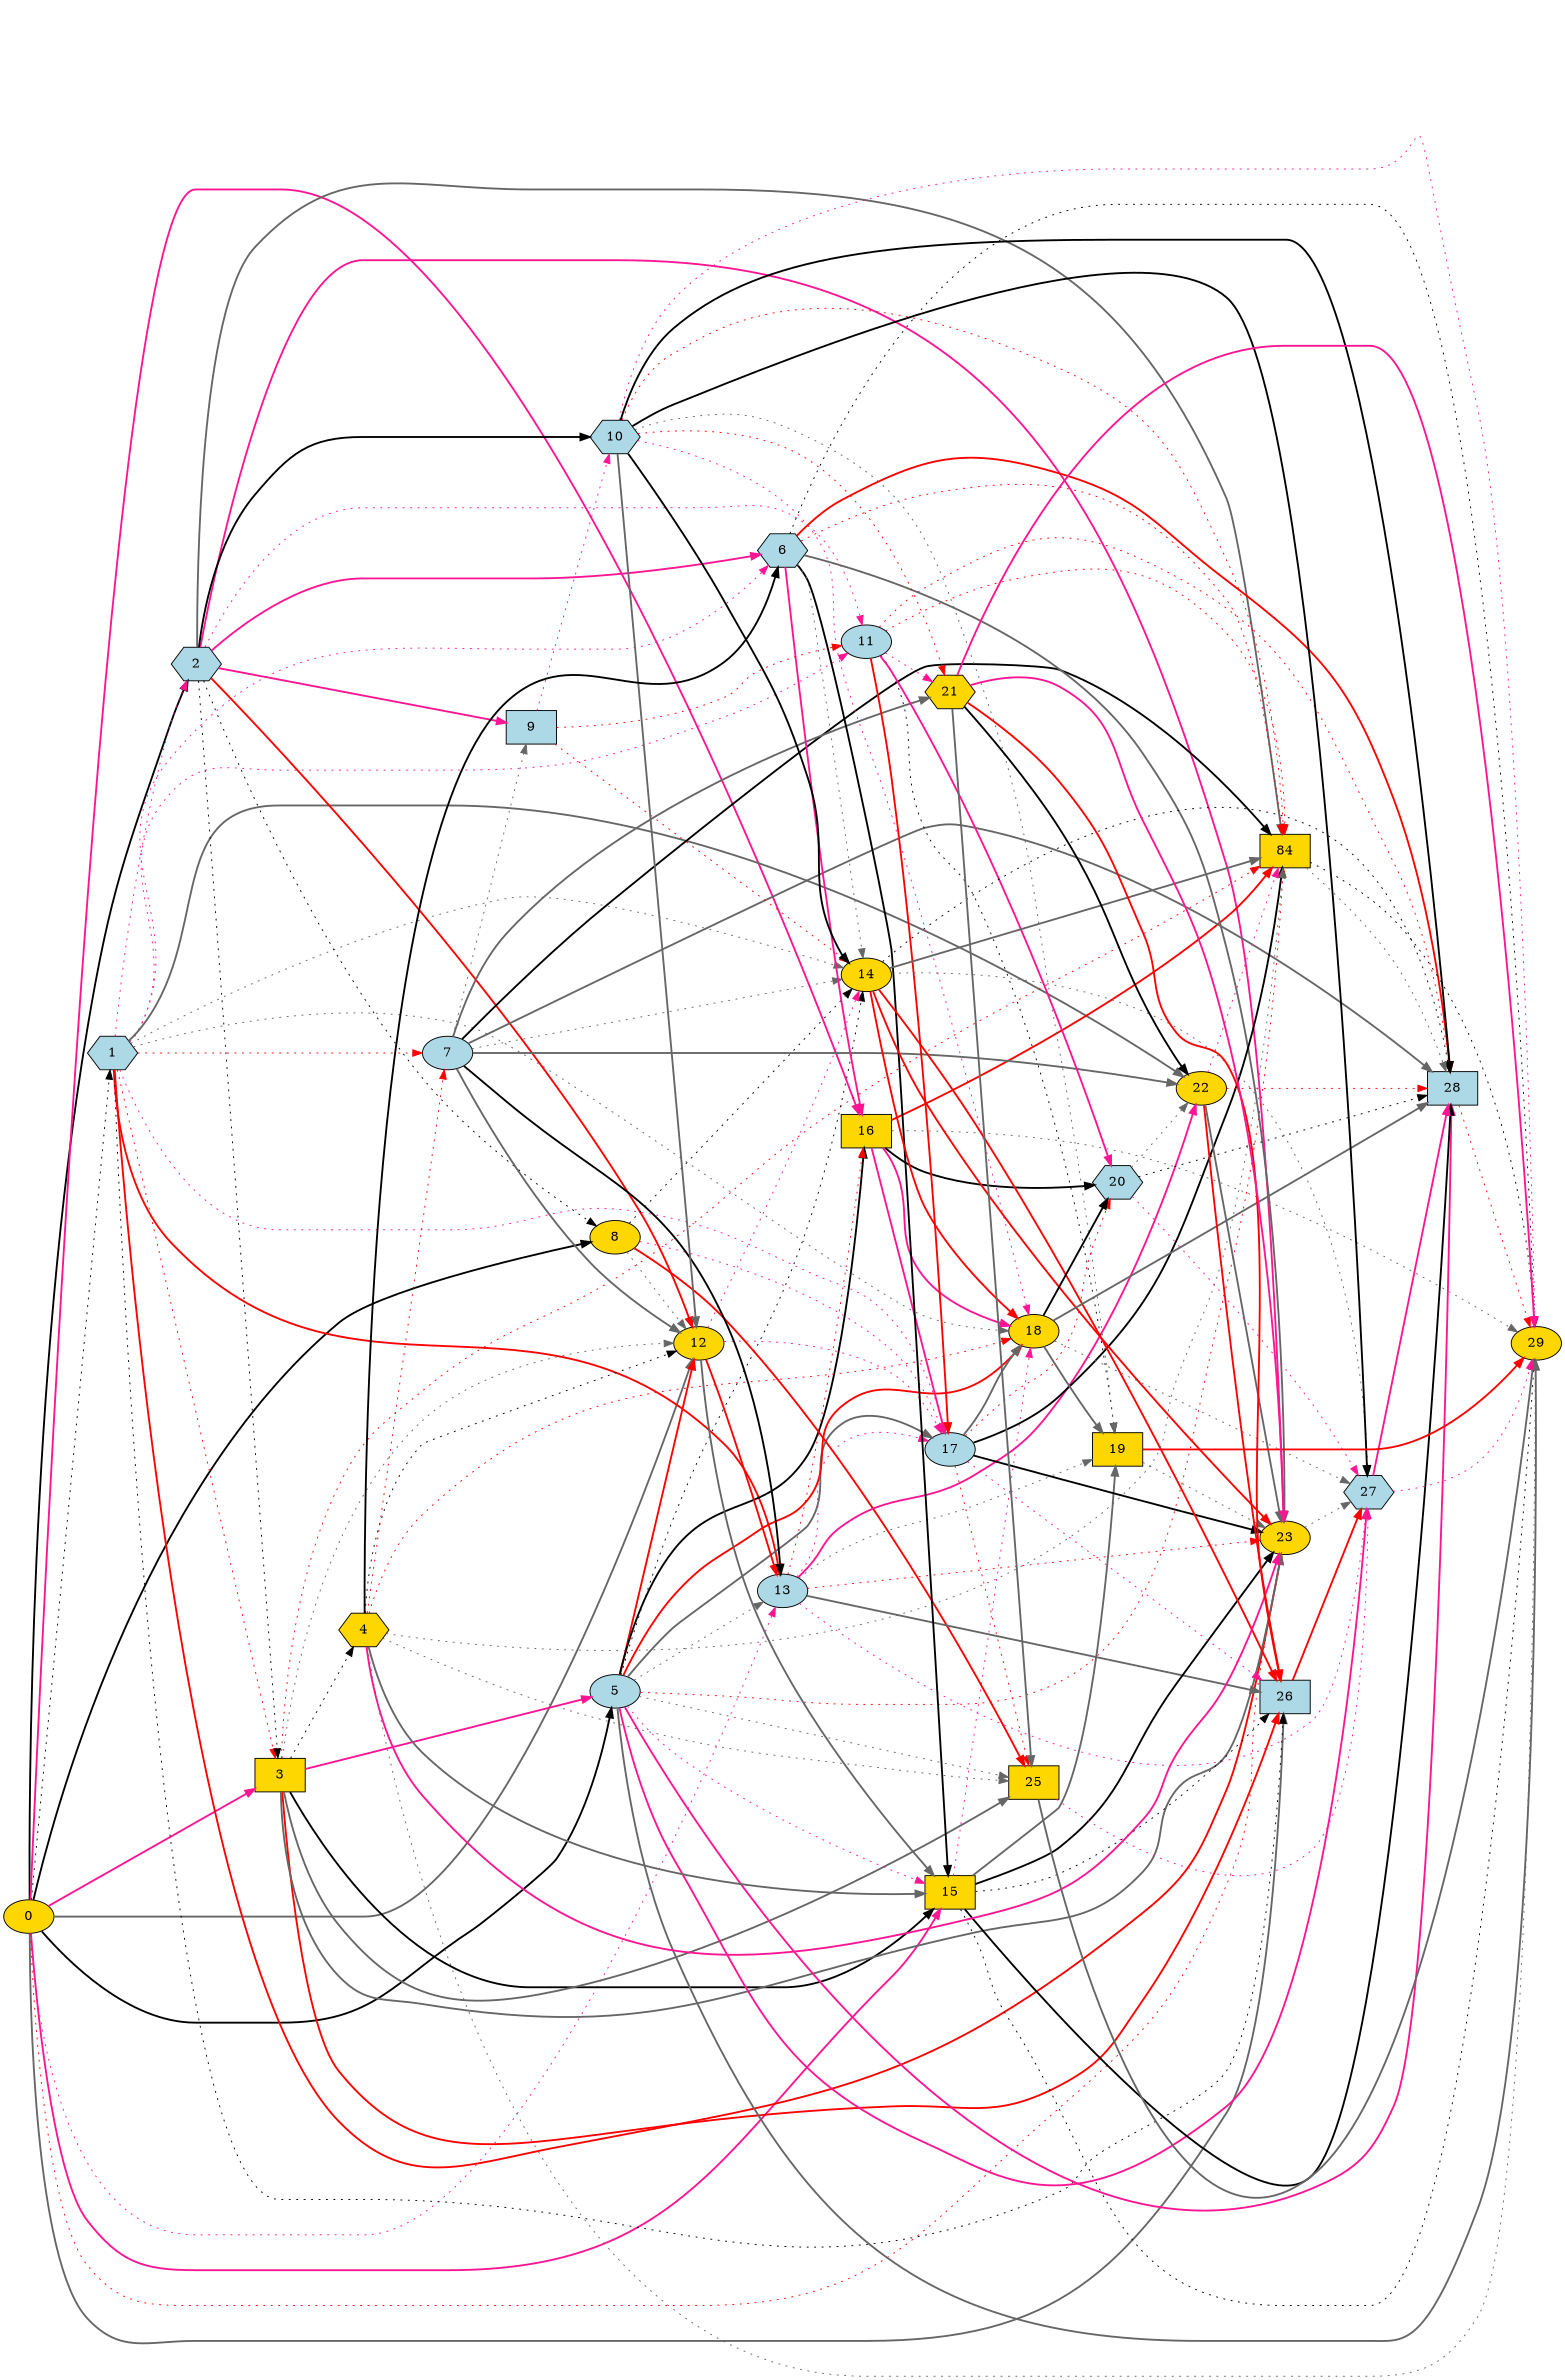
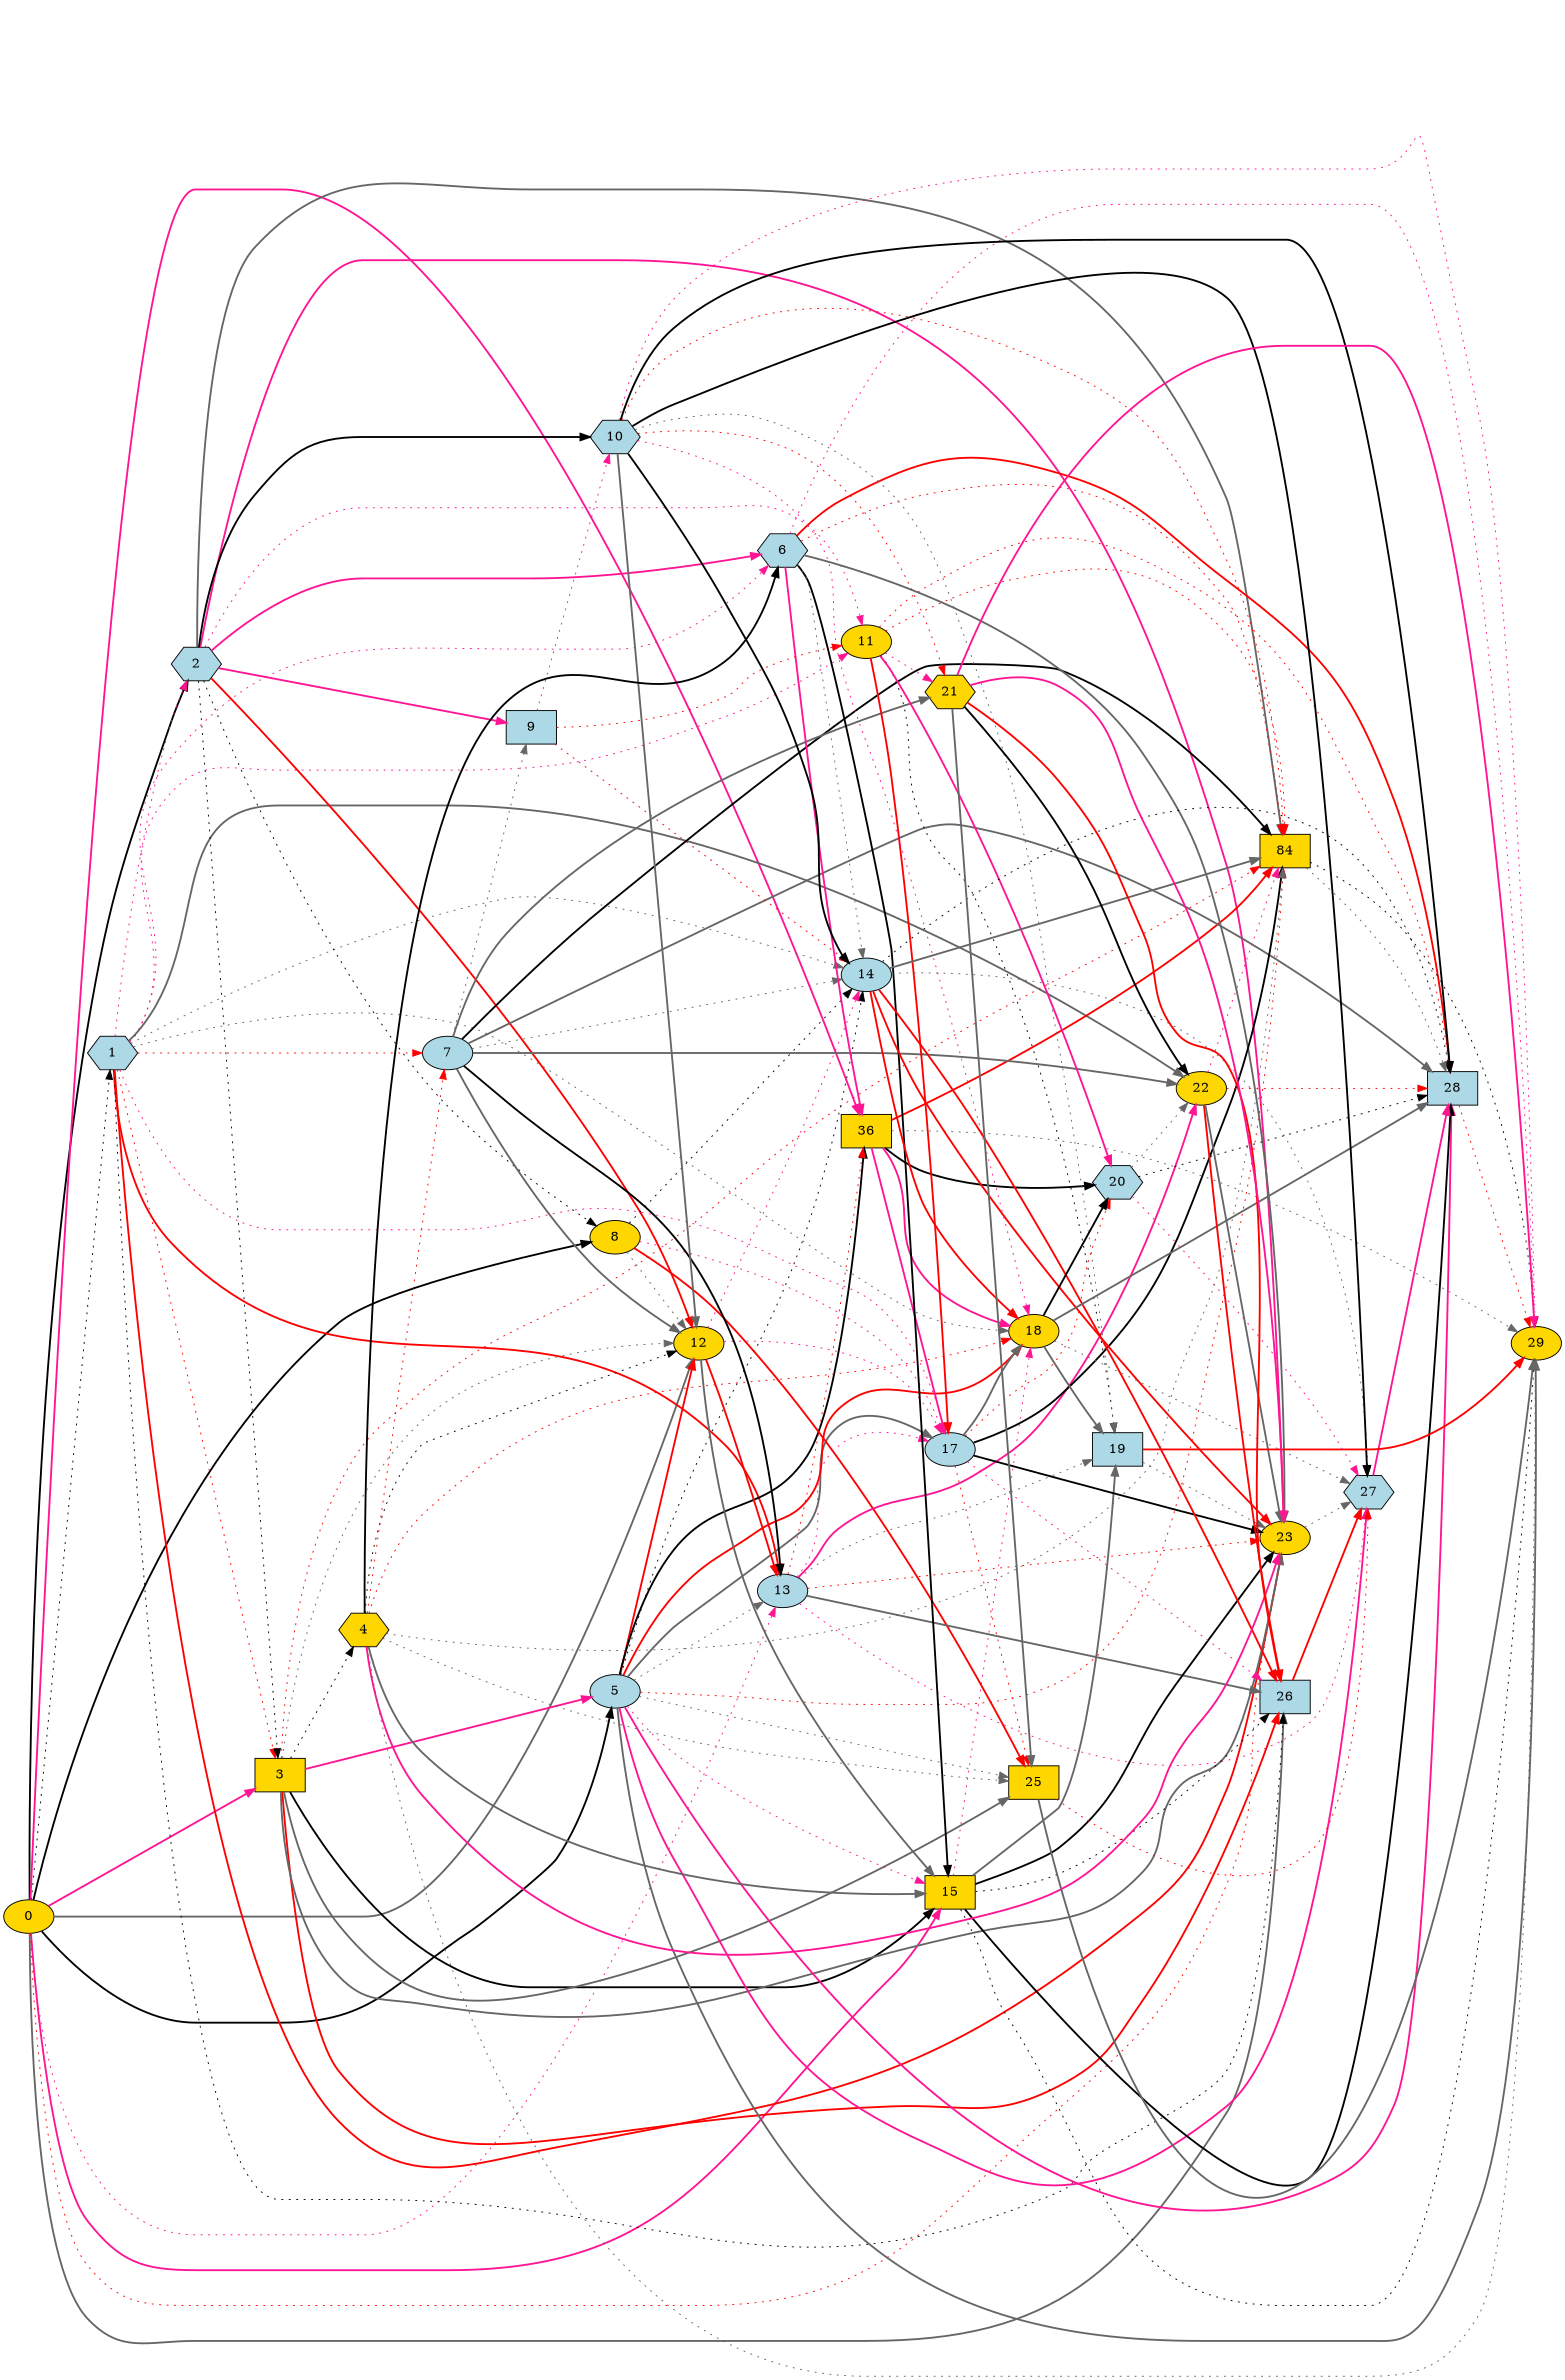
edge "6" -> "29": color black -> deeppink
node "11": fillcolor lightblue -> gold
node "14": fillcolor gold -> lightblue
node "16": label "16" -> "36"
node "19": fillcolor gold -> lightblue
edge "27" -> "29": removed
edge "25" -> "27": color deeppink -> red
